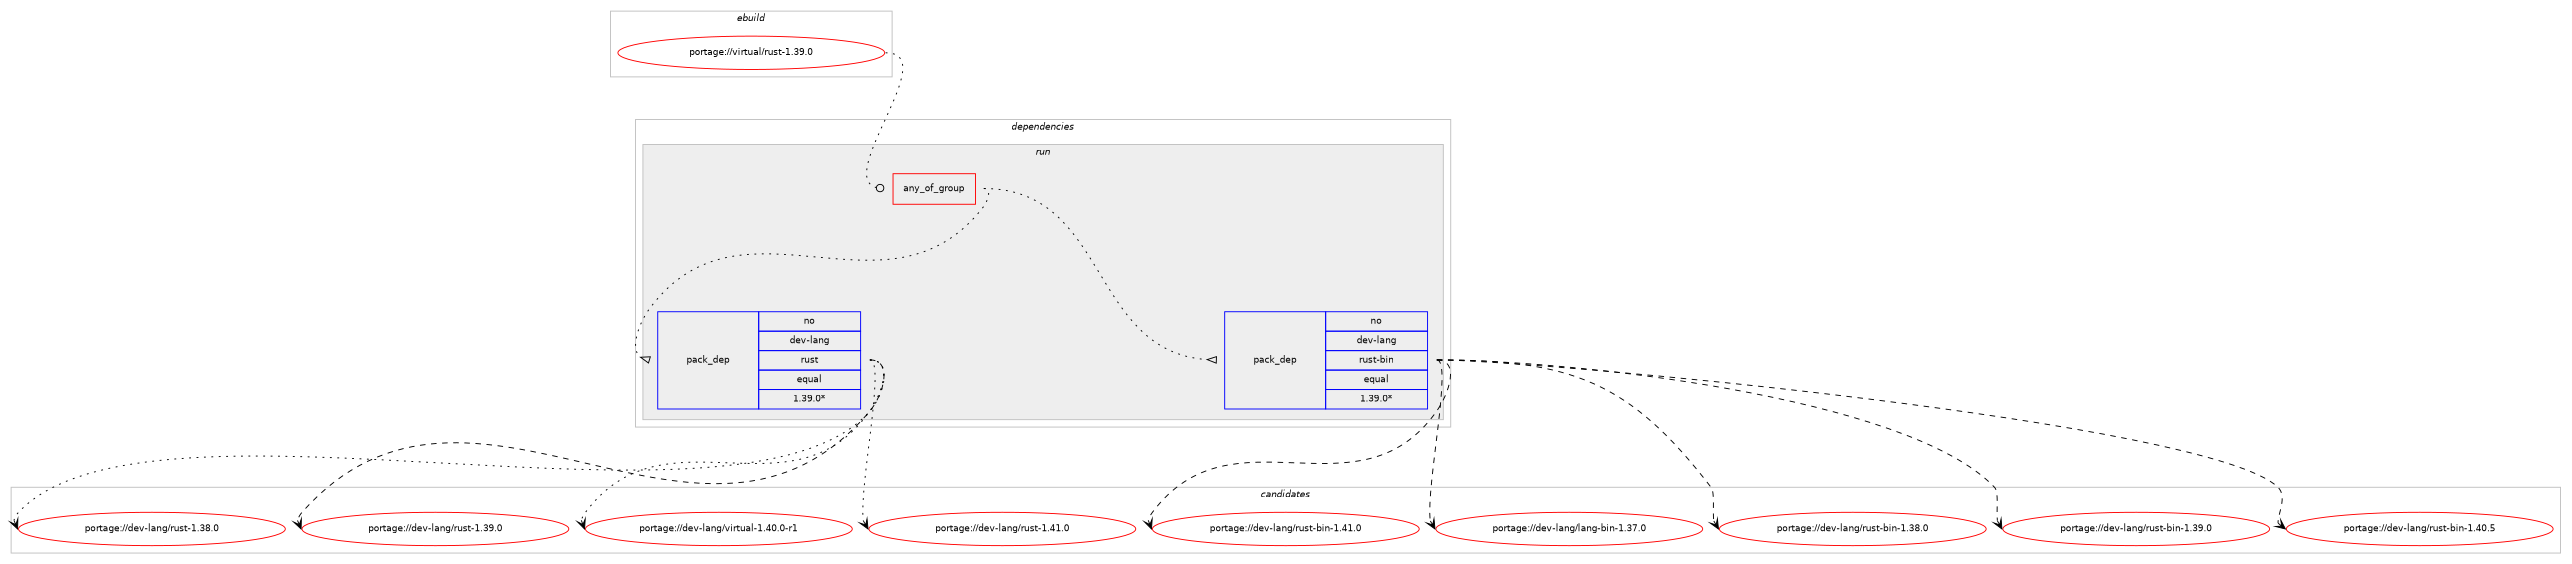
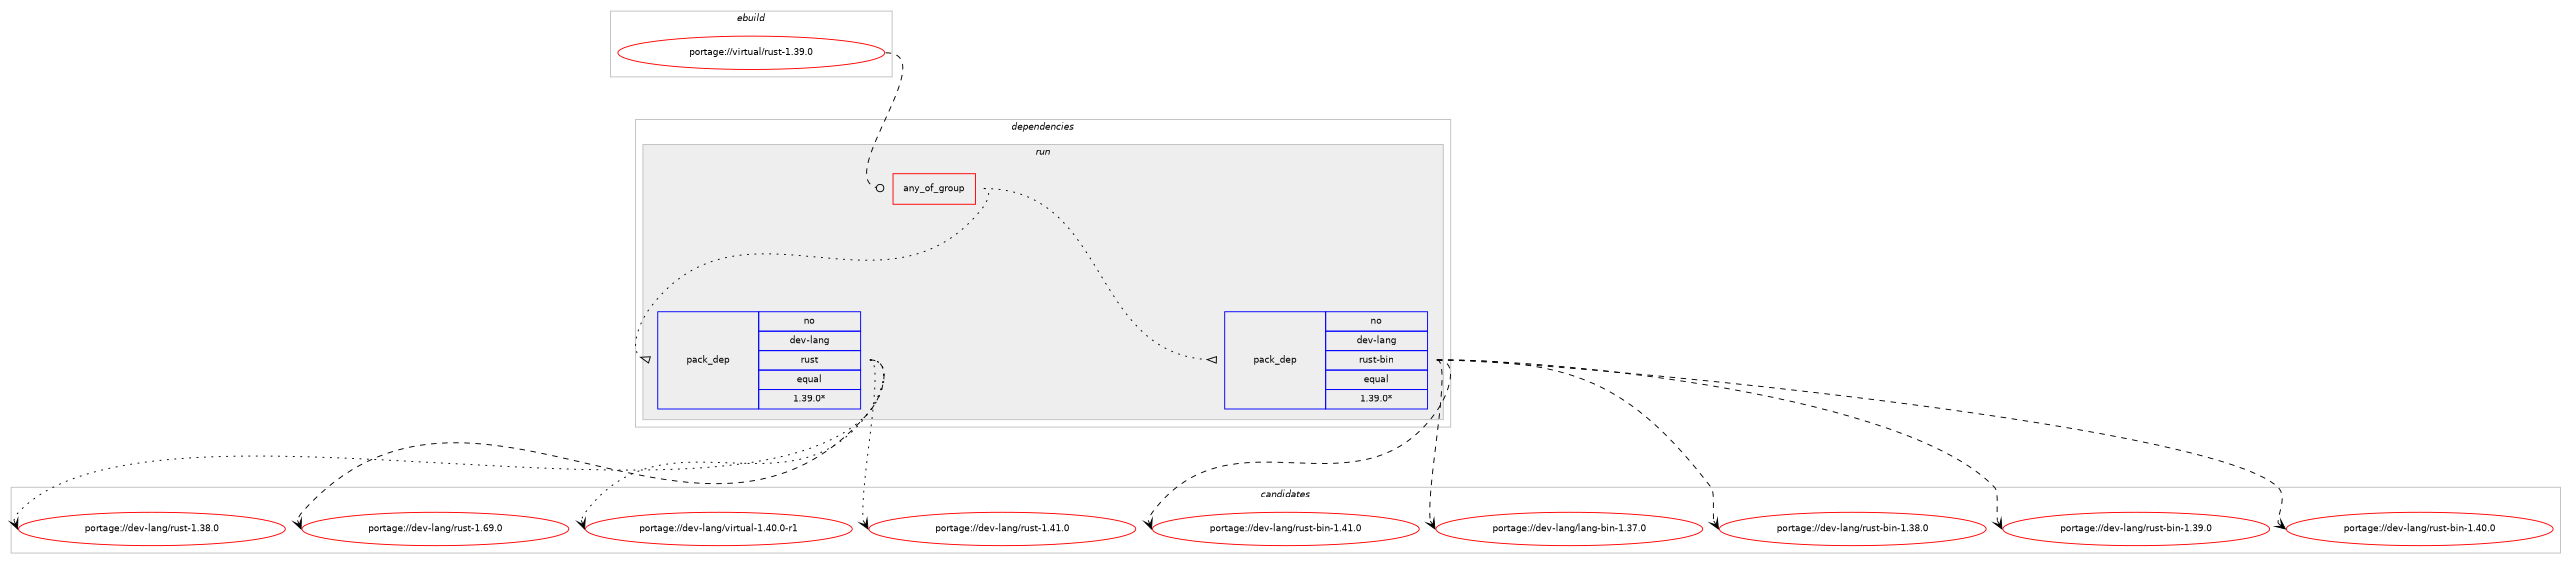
edge "portage://virtual/rust-1.39.0" -> "any_of_group": style dotted -> dashed
node "portage://dev-lang/rust-1.39.0": label "portage://dev-lang/rust-1.39.0" -> "portage://dev-lang/rust-1.69.0"
node "portage://dev-lang/rust-bin-1.40.5": label "portage://dev-lang/rust-bin-1.40.5" -> "portage://dev-lang/rust-bin-1.40.0"
